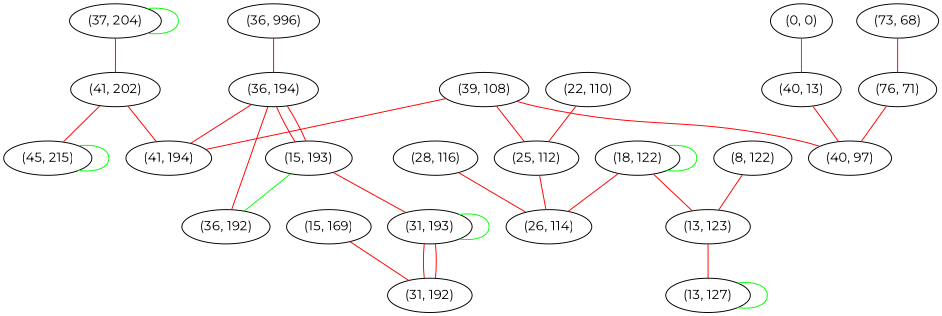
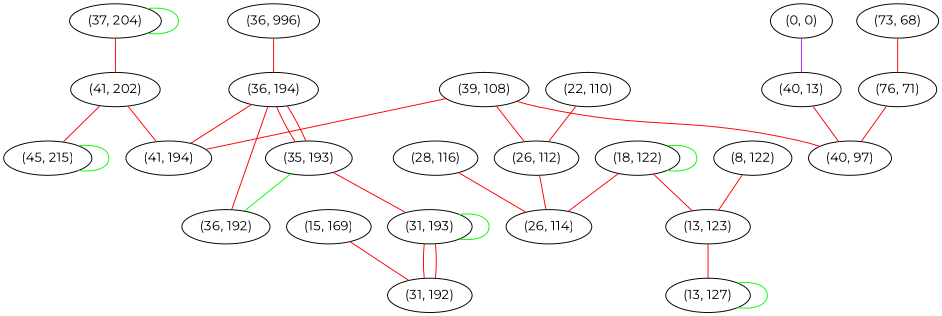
node "(15, 193)": label "(15, 193)" -> "(35, 193)"
node "(25, 112)": label "(25, 112)" -> "(26, 112)"
